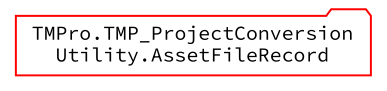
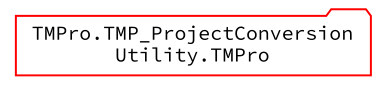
node "TMPro.TMP_ProjectConversion Utility.AssetFileRecord": label "TMPro.TMP_ProjectConversion Utility.AssetFileRecord" -> "TMPro.TMP_ProjectConversion Utility.TMPro"
